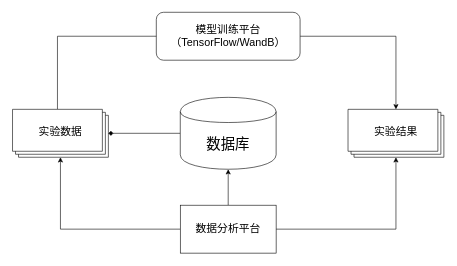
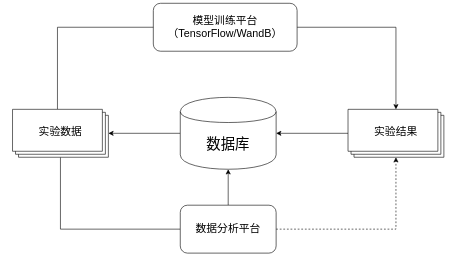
node "模型训练平台 （TensorFlow/WandB）": moved (228, 36) -> (225, 27)
edge "数据库" -> "实验数据": arrowhead diamond -> classic
edge "实验结果" -> "数据库": added
edge "数据分析平台" -> "实验数据": arrowhead classic -> none
node "数据分析平台": shape rectangle -> rounded rectangle
edge "数据分析平台" -> "实验结果": style solid -> dashed
